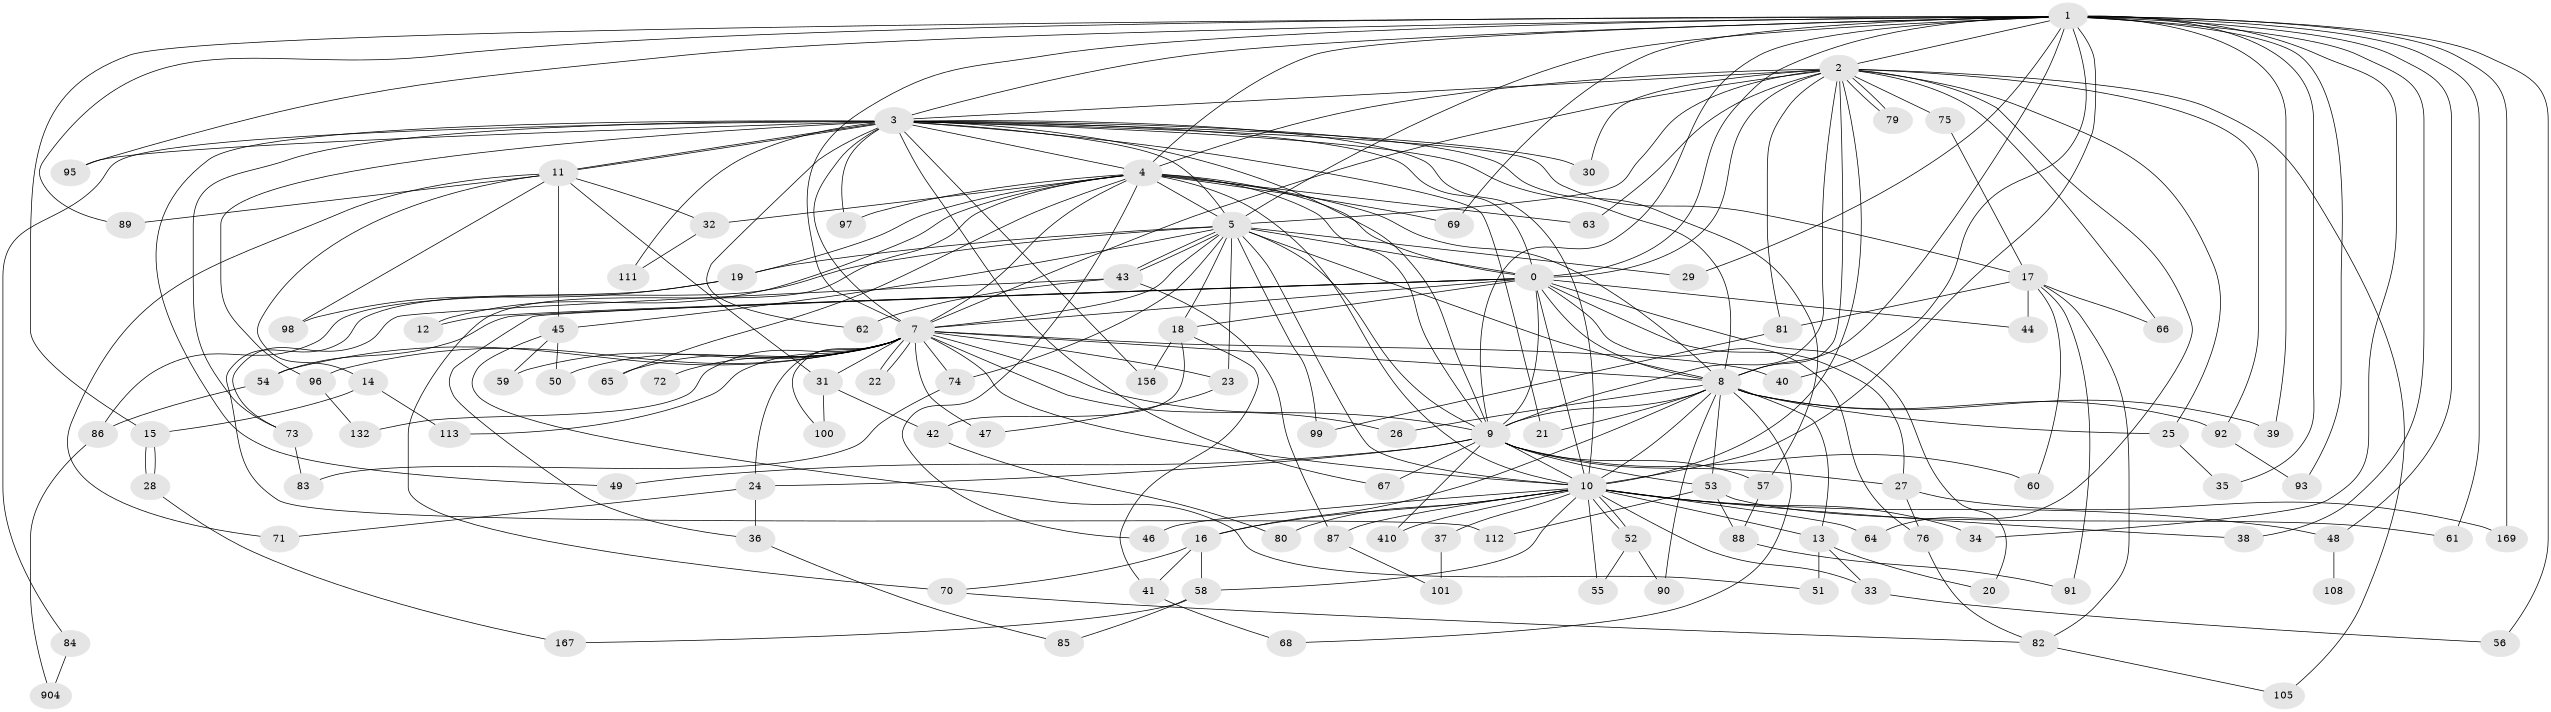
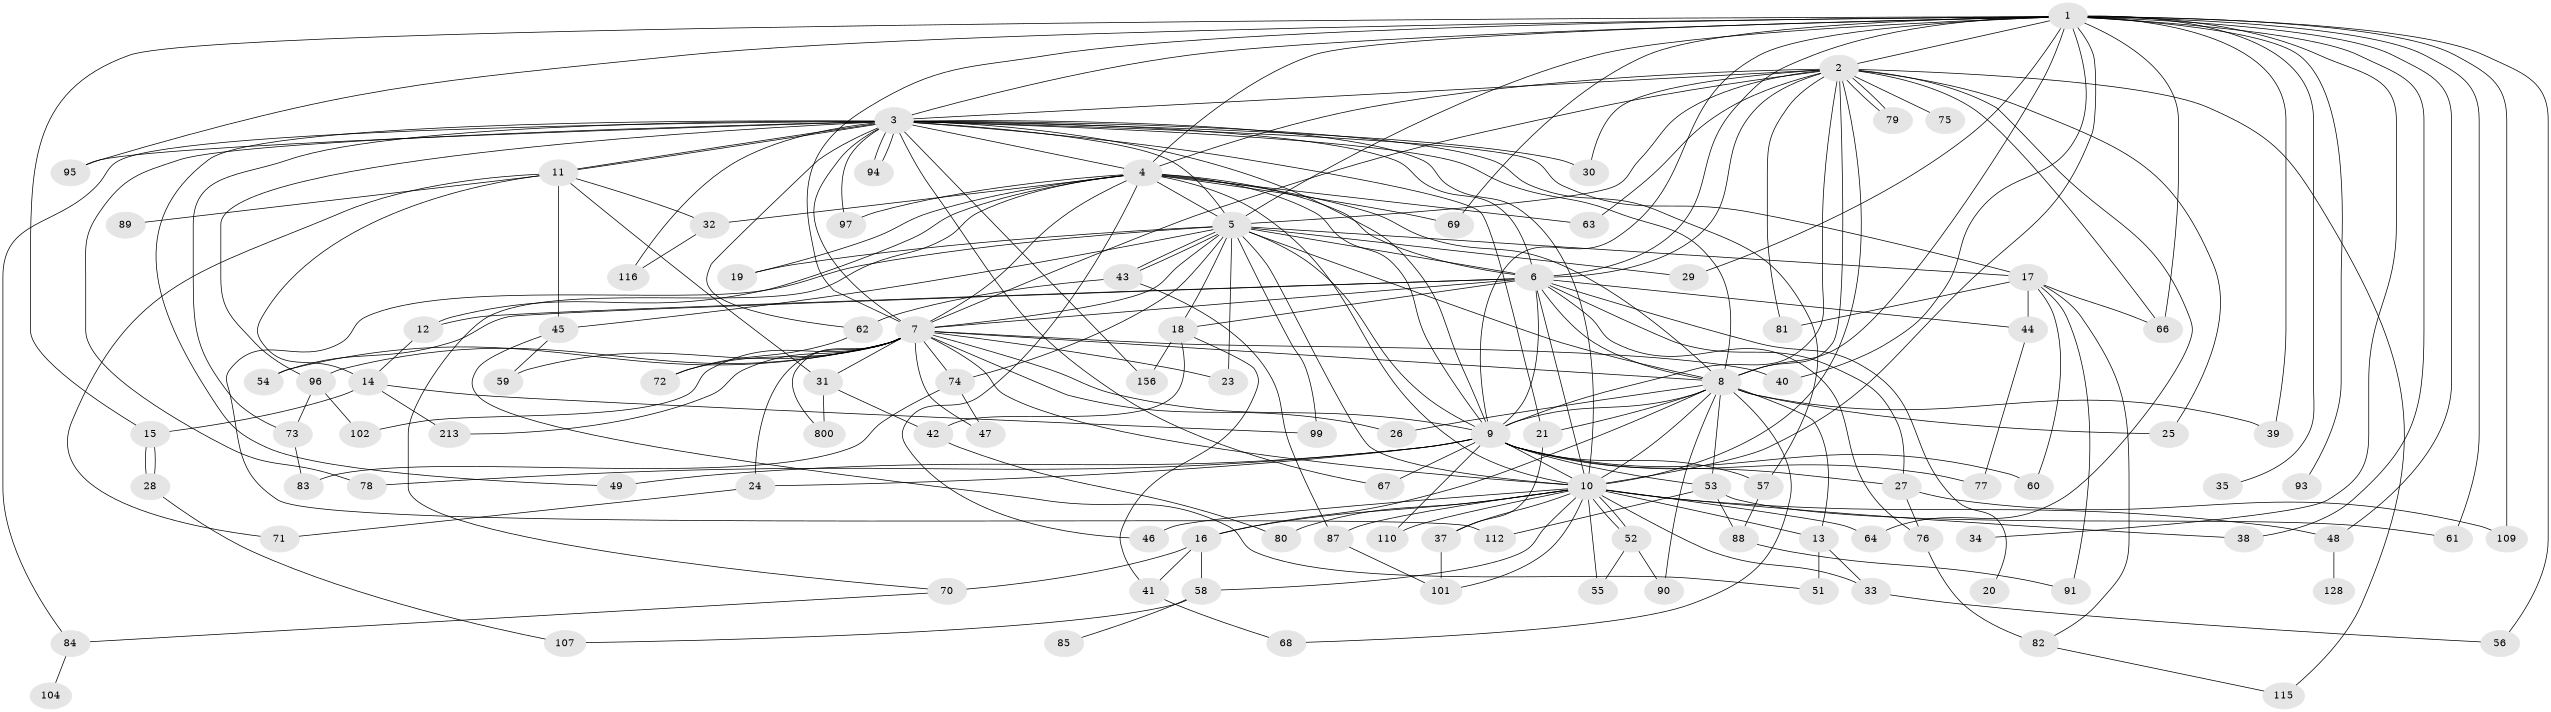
edge "1" -- "89": now "1" -- "66"
node "94": added
edge "75" -- "17": now "5" -- "17"
node "111": label "111" -> "116"
node "0": label "0" -> "6"
edge "43" -- "73": now "96" -- "73"
node "98": removed
edge "12" -- "14": added
edge "62" -- "72": added
edge "81" -- "99": now "14" -- "99"
node "50": removed
node "65": removed
node "22": removed
edge "23" -- "47": now "74" -- "47"
node "86": removed
node "132": label "132" -> "102"
node "113": label "113" -> "213"
node "100": label "100" -> "800"
node "92": removed
edge "25" -- "35": removed
node "78": added
node "77": added
edge "10" -- "34": now "10" -- "101"
edge "21" -- "37": added
node "36": removed
node "410": label "410" -> "110"
node "169": label "169" -> "109"
edge "13" -- "20": removed
node "108": label "108" -> "128"
edge "70" -- "82": now "70" -- "84"
node "167": label "167" -> "107"
node "904": label "904" -> "104"
node "105": label "105" -> "115"
